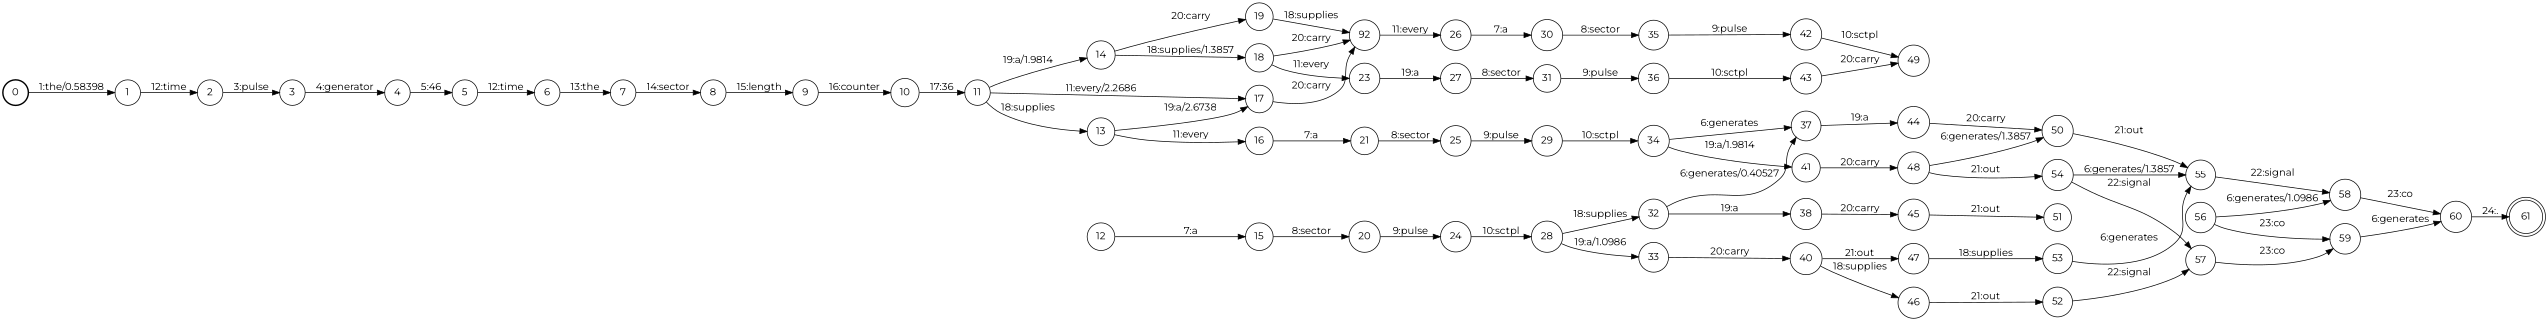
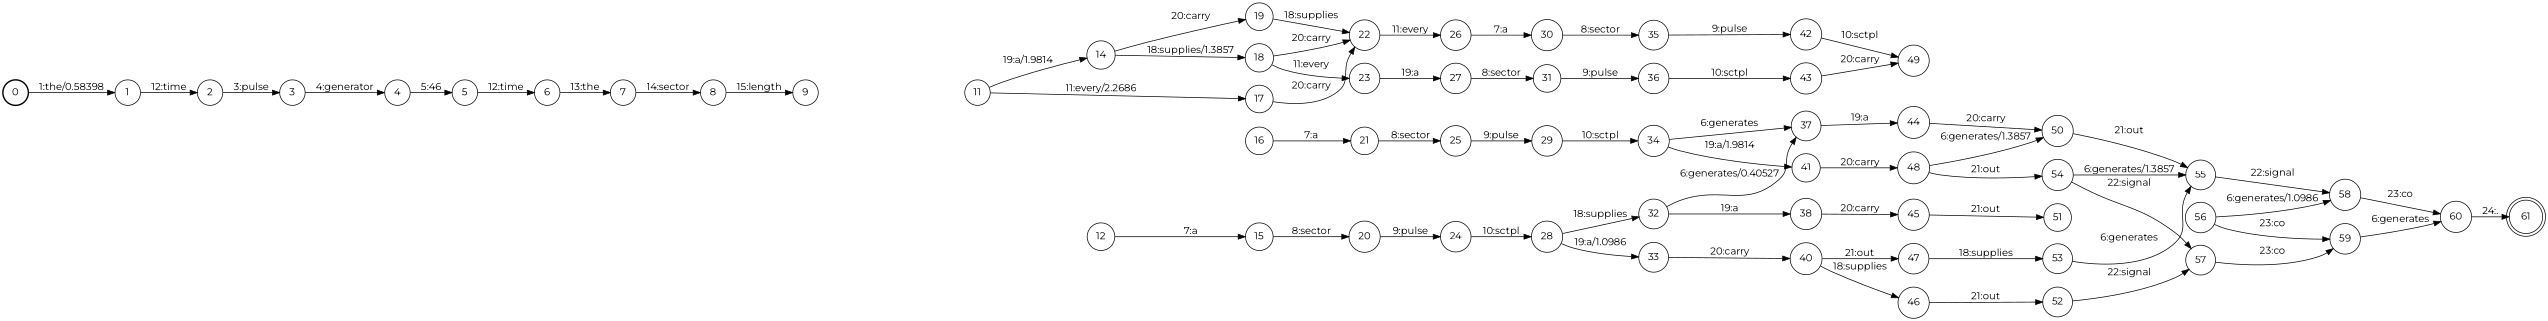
node "92": label "92" -> "22"
node "10": removed
node "13": removed
